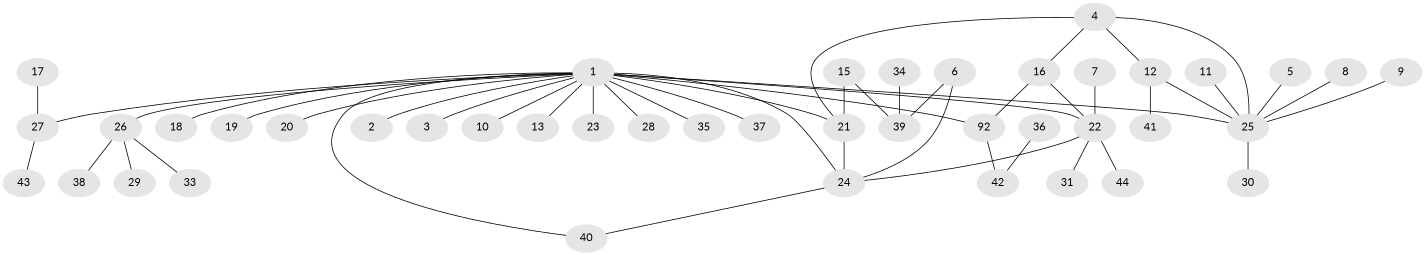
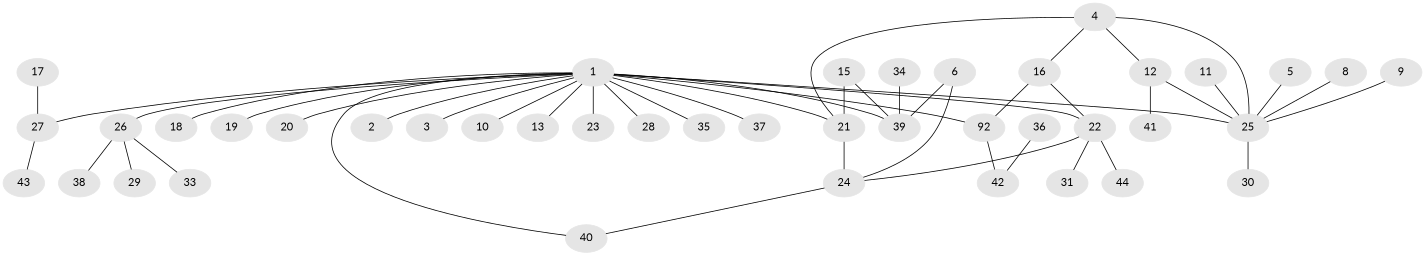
node "7": removed
edge "1" -- "24": now "1" -- "39"
